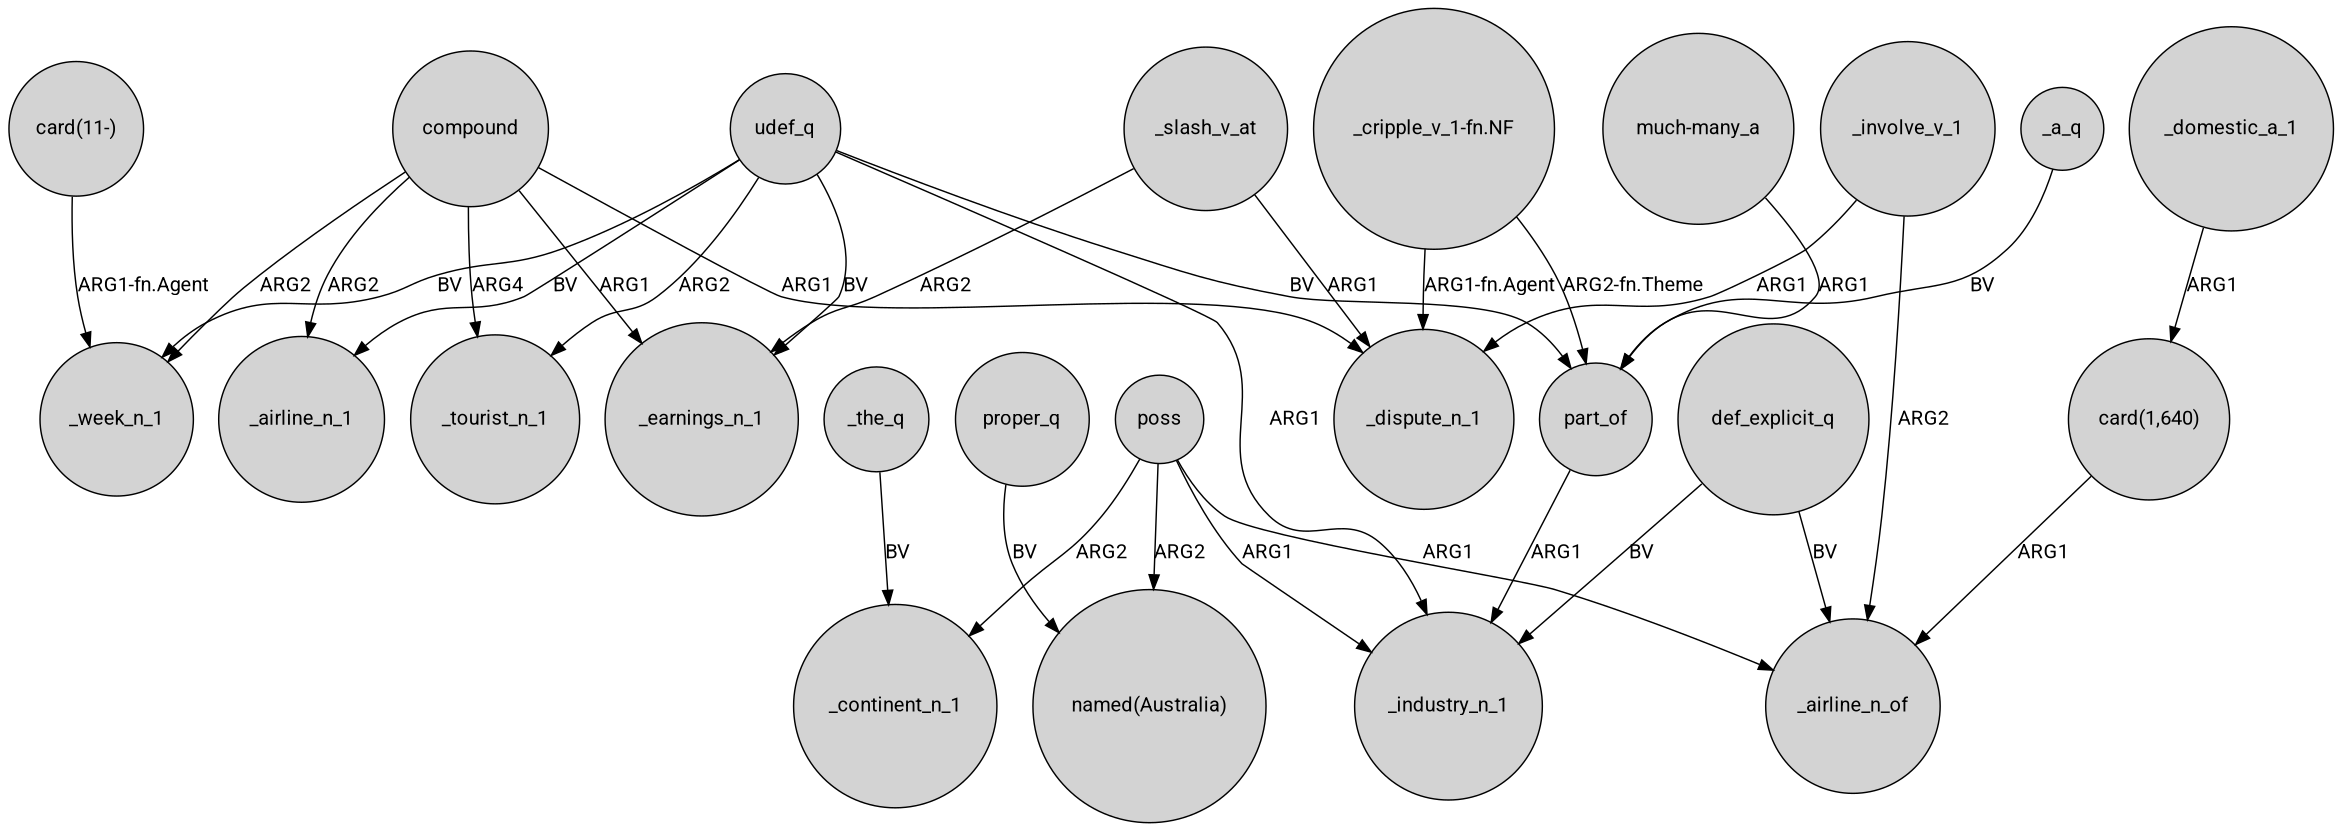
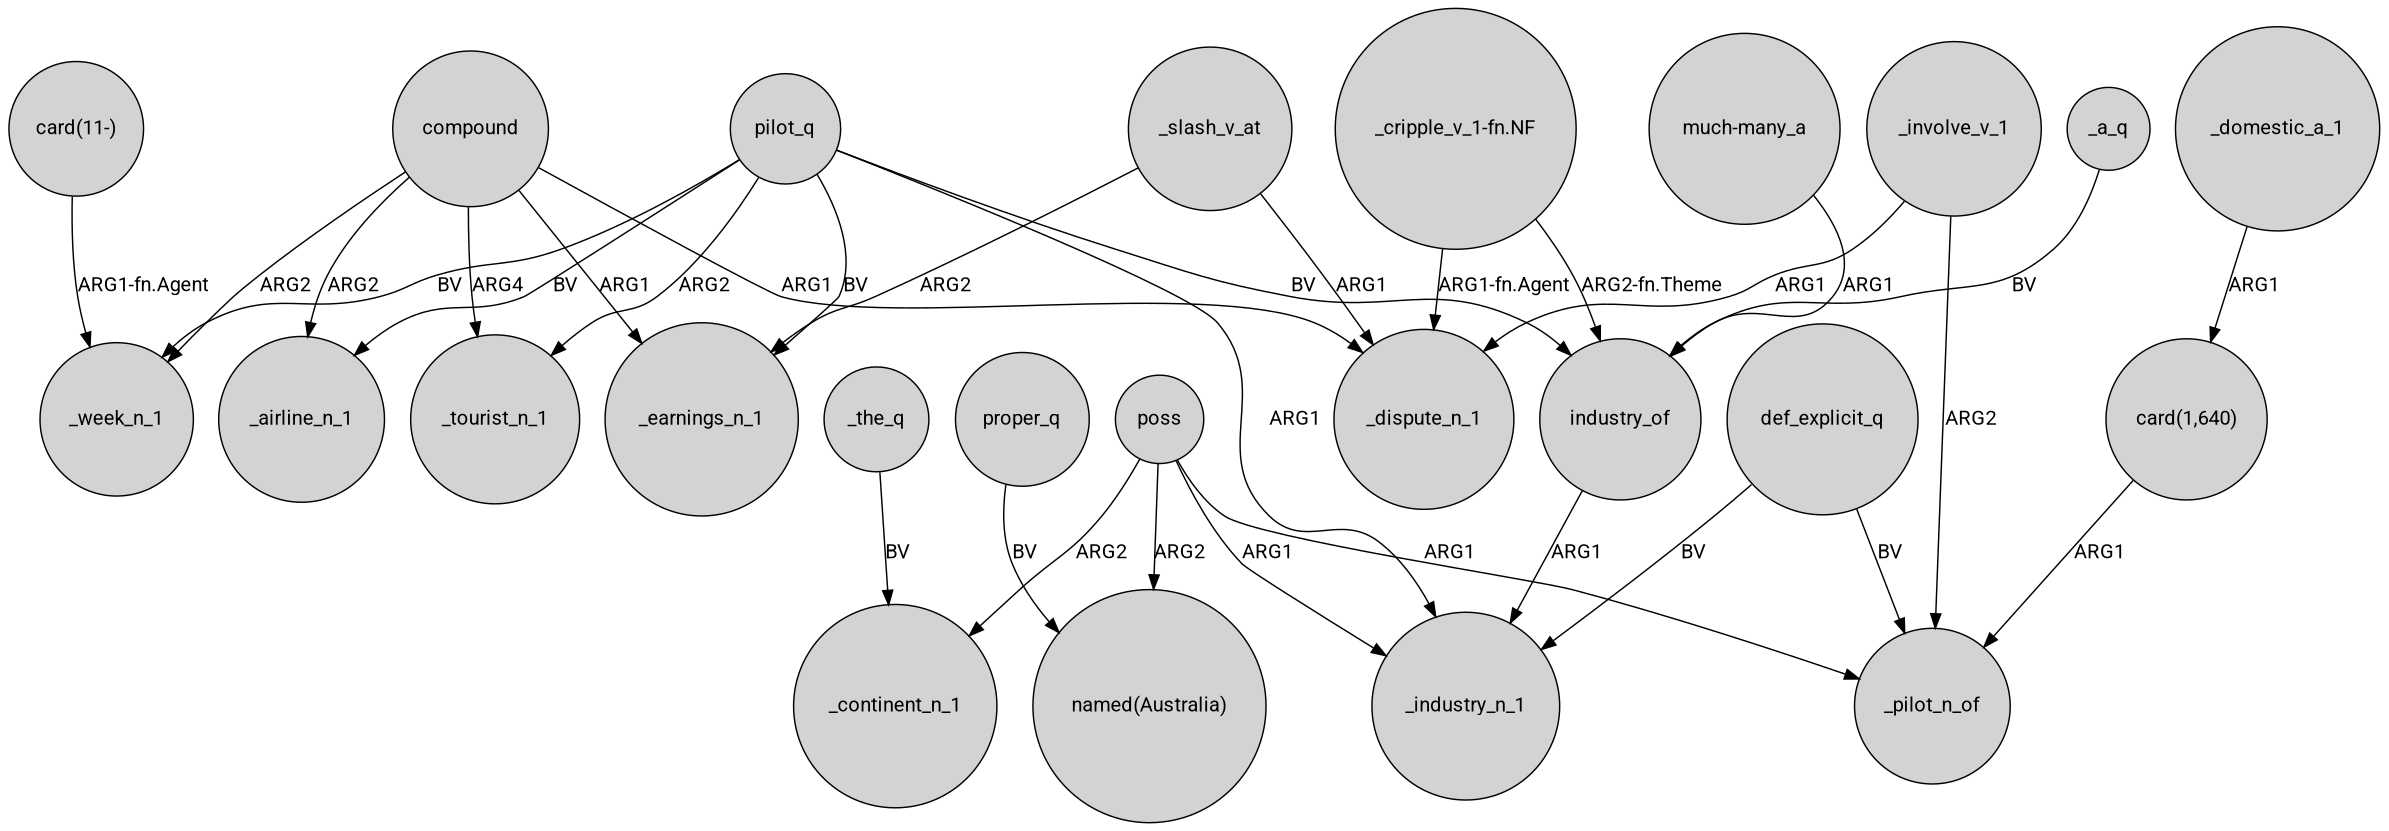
node "udef_q": label "udef_q" -> "pilot_q"
node "part_of": label "part_of" -> "industry_of"
node "_airline_n_of": label "_airline_n_of" -> "_pilot_n_of"
